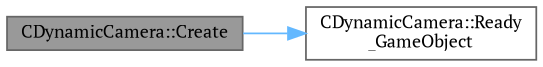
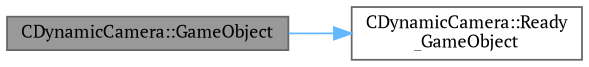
node "CDynamicCamera::Create": label "CDynamicCamera::Create" -> "CDynamicCamera::GameObject"
